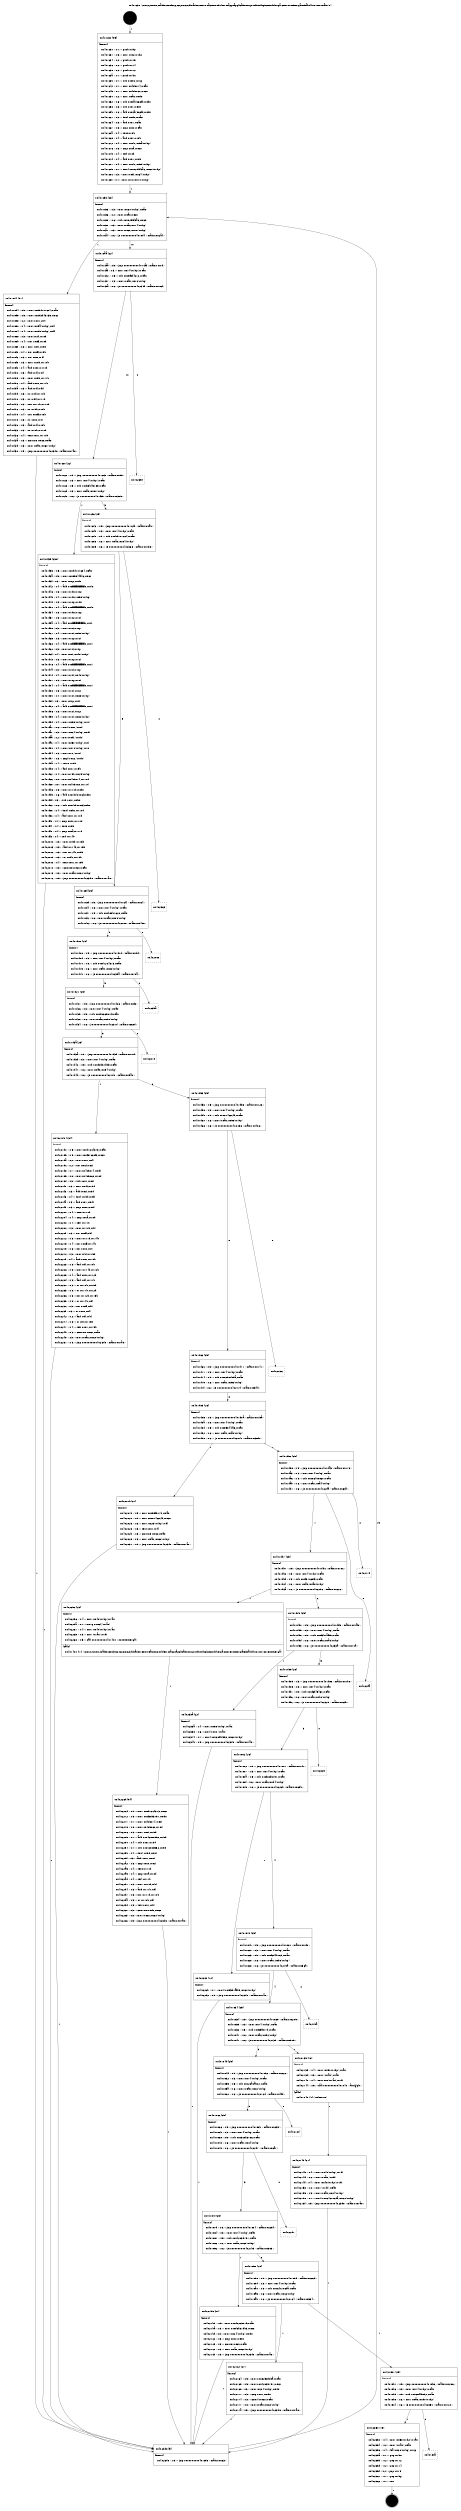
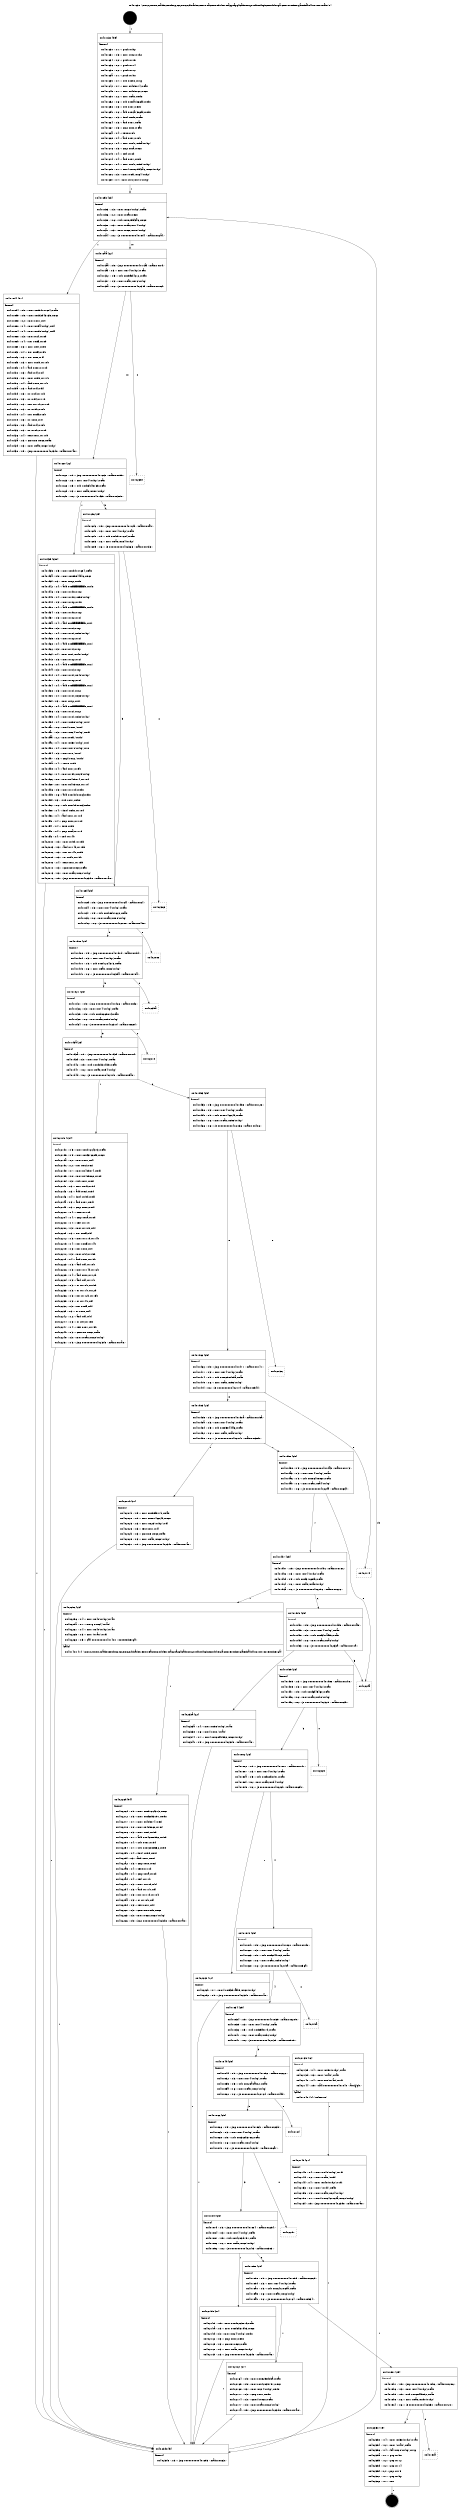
edge "0x401d9e [25]" -> "0x40217f": now "0x401d6c [25]" -> "0x40217f"
edge "0x401dd0 [25]" -> "0x401de9 [25]": now "0x401dd0 [25]" -> "0x4022fa"
edge "0x401e34 [25]" -> "0x402139 [16]": removed, label "1"
